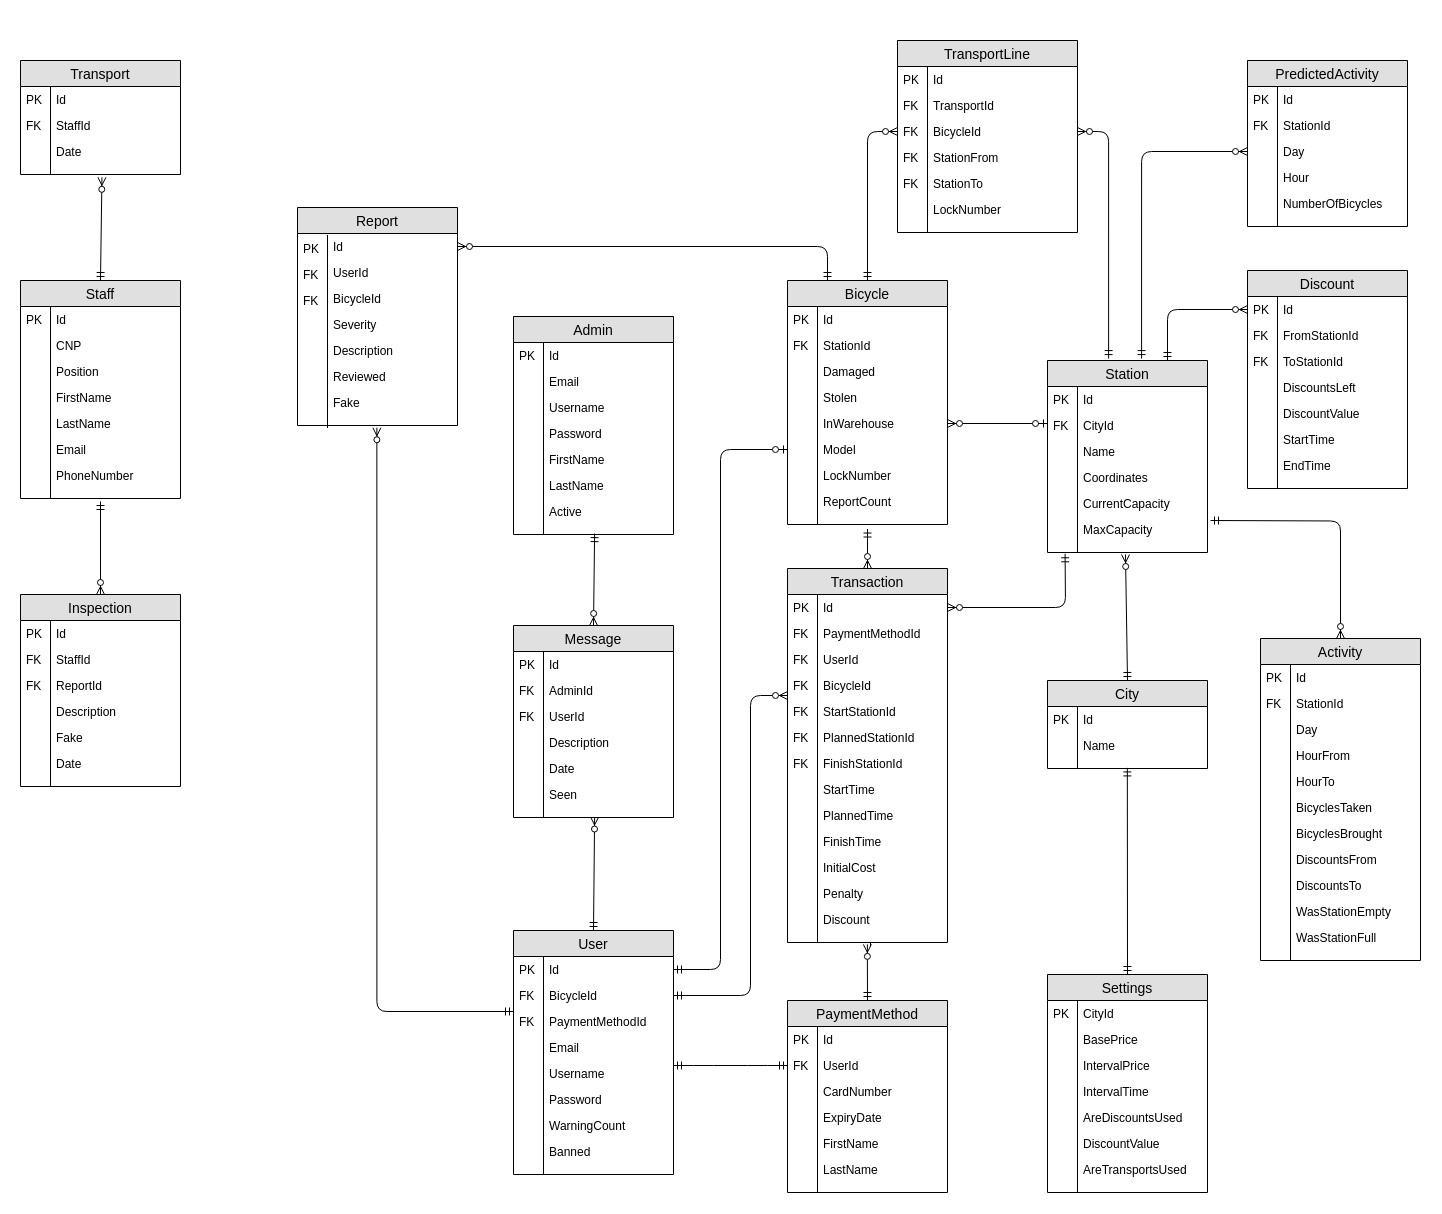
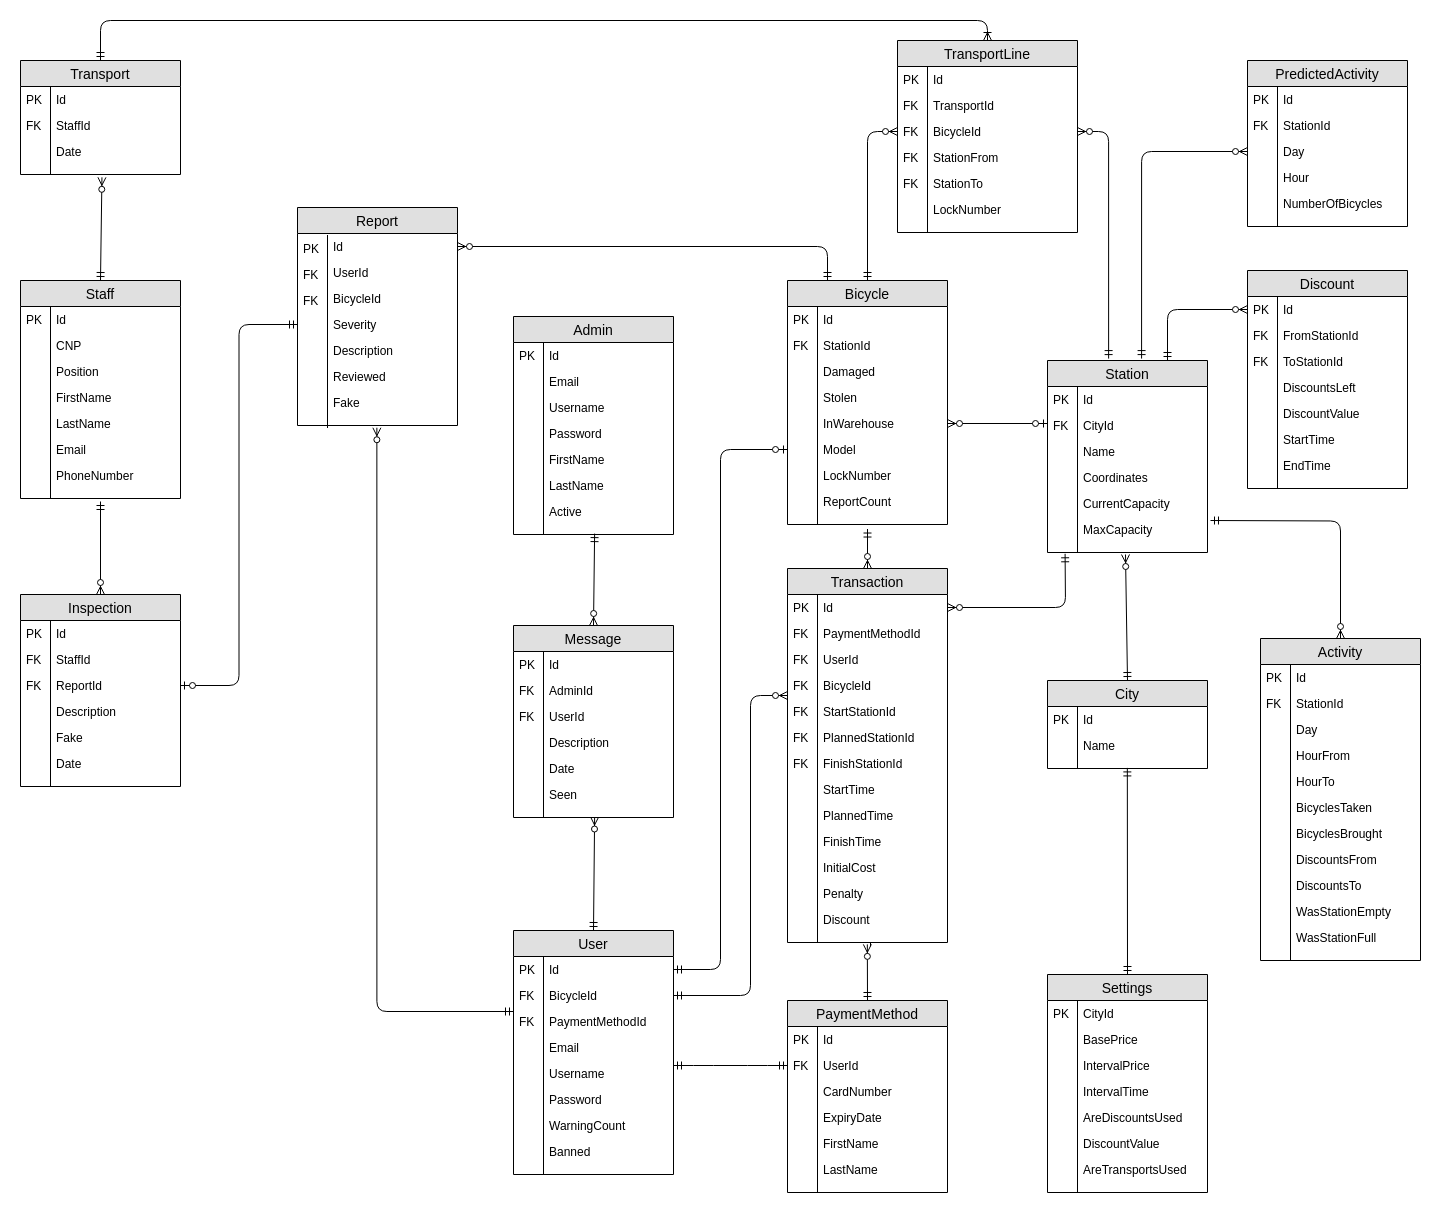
edge "Transport" -- "TransportLine": added
edge "Severity" -- "ReportId": added
